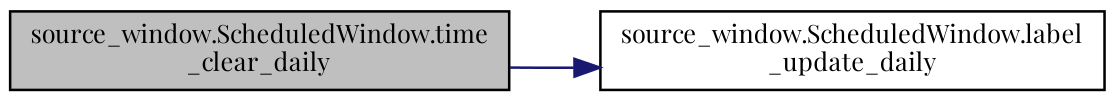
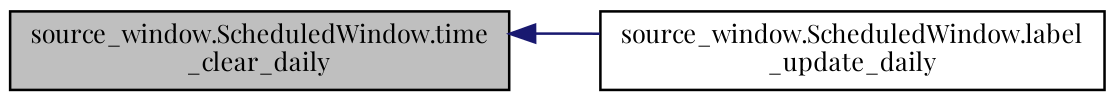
edge "source_window.ScheduledWindow.time _clear_daily" -> "source_window.ScheduledWindow.label _update_daily": reversed
